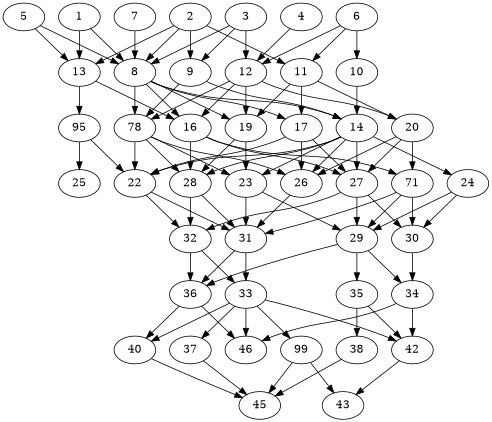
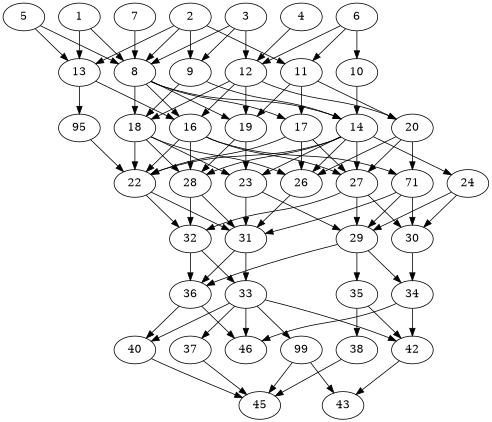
node "78": label "78" -> "18"
edge "16" -> "22": added
node "25": removed
